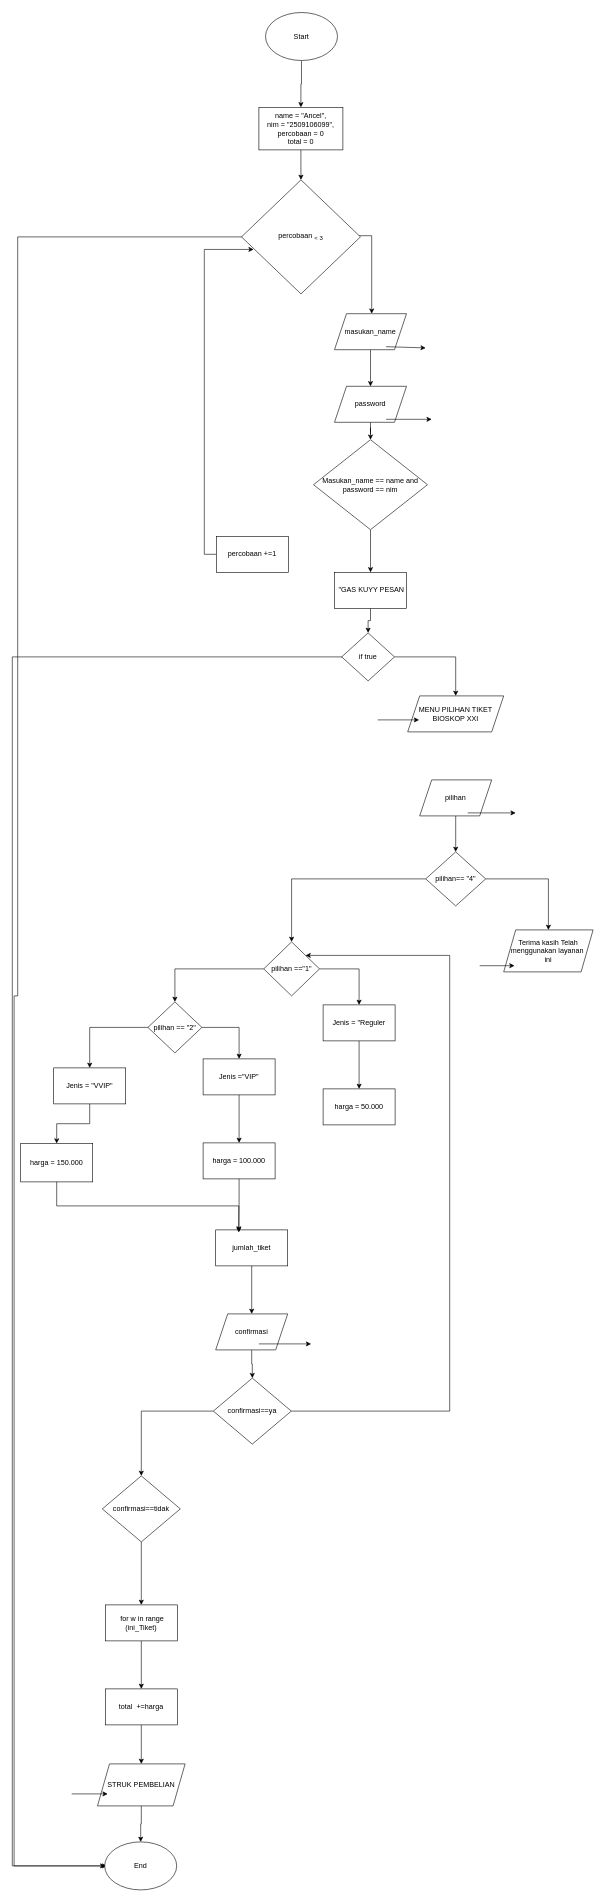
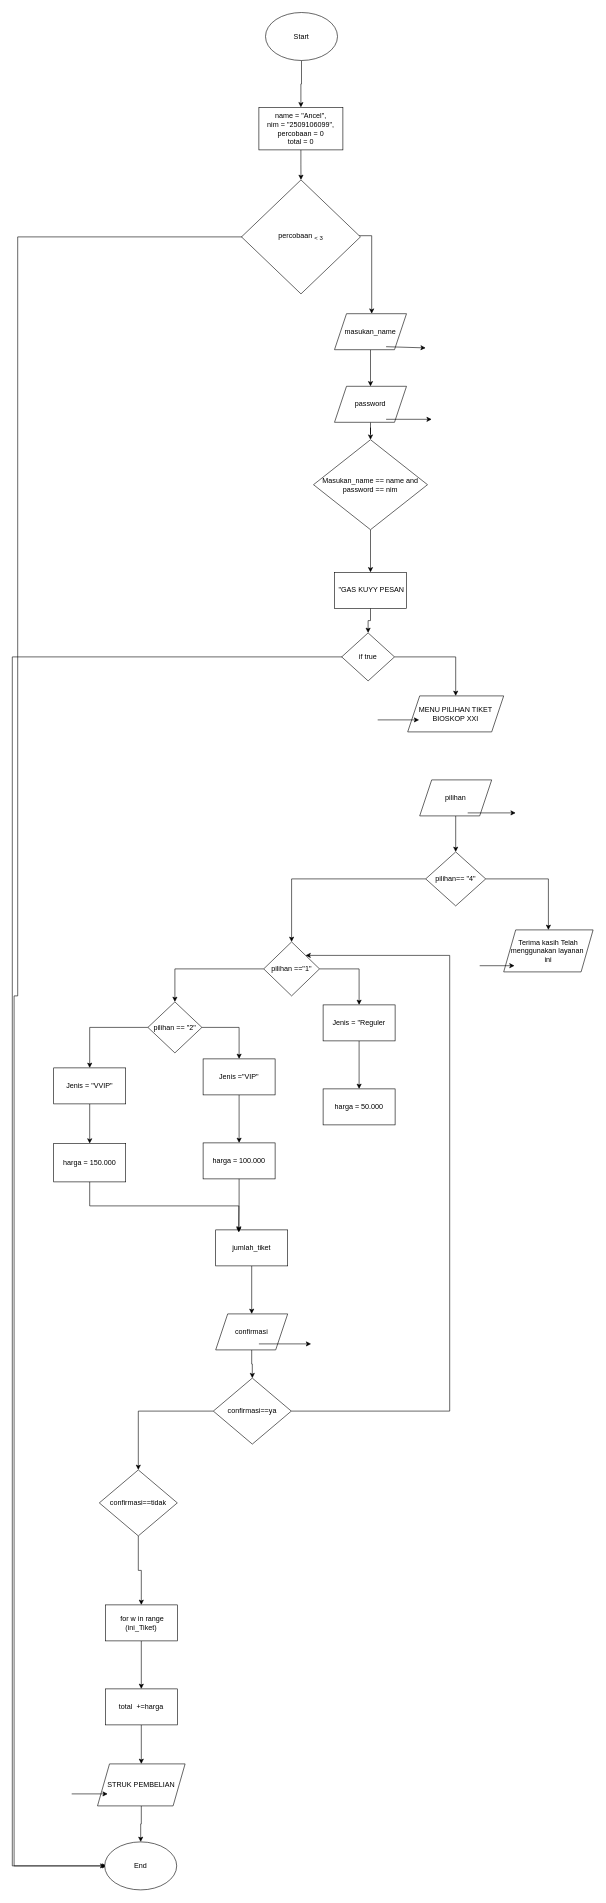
edge "percobaan +=1" -> "percobaan < 3": removed
node "percobaan +=1": removed
node "harga = 150.000": moved (57, 1163) -> (90, 1163)
node "confirmasi==tidak": moved (141, 1509) -> (138, 1503)
